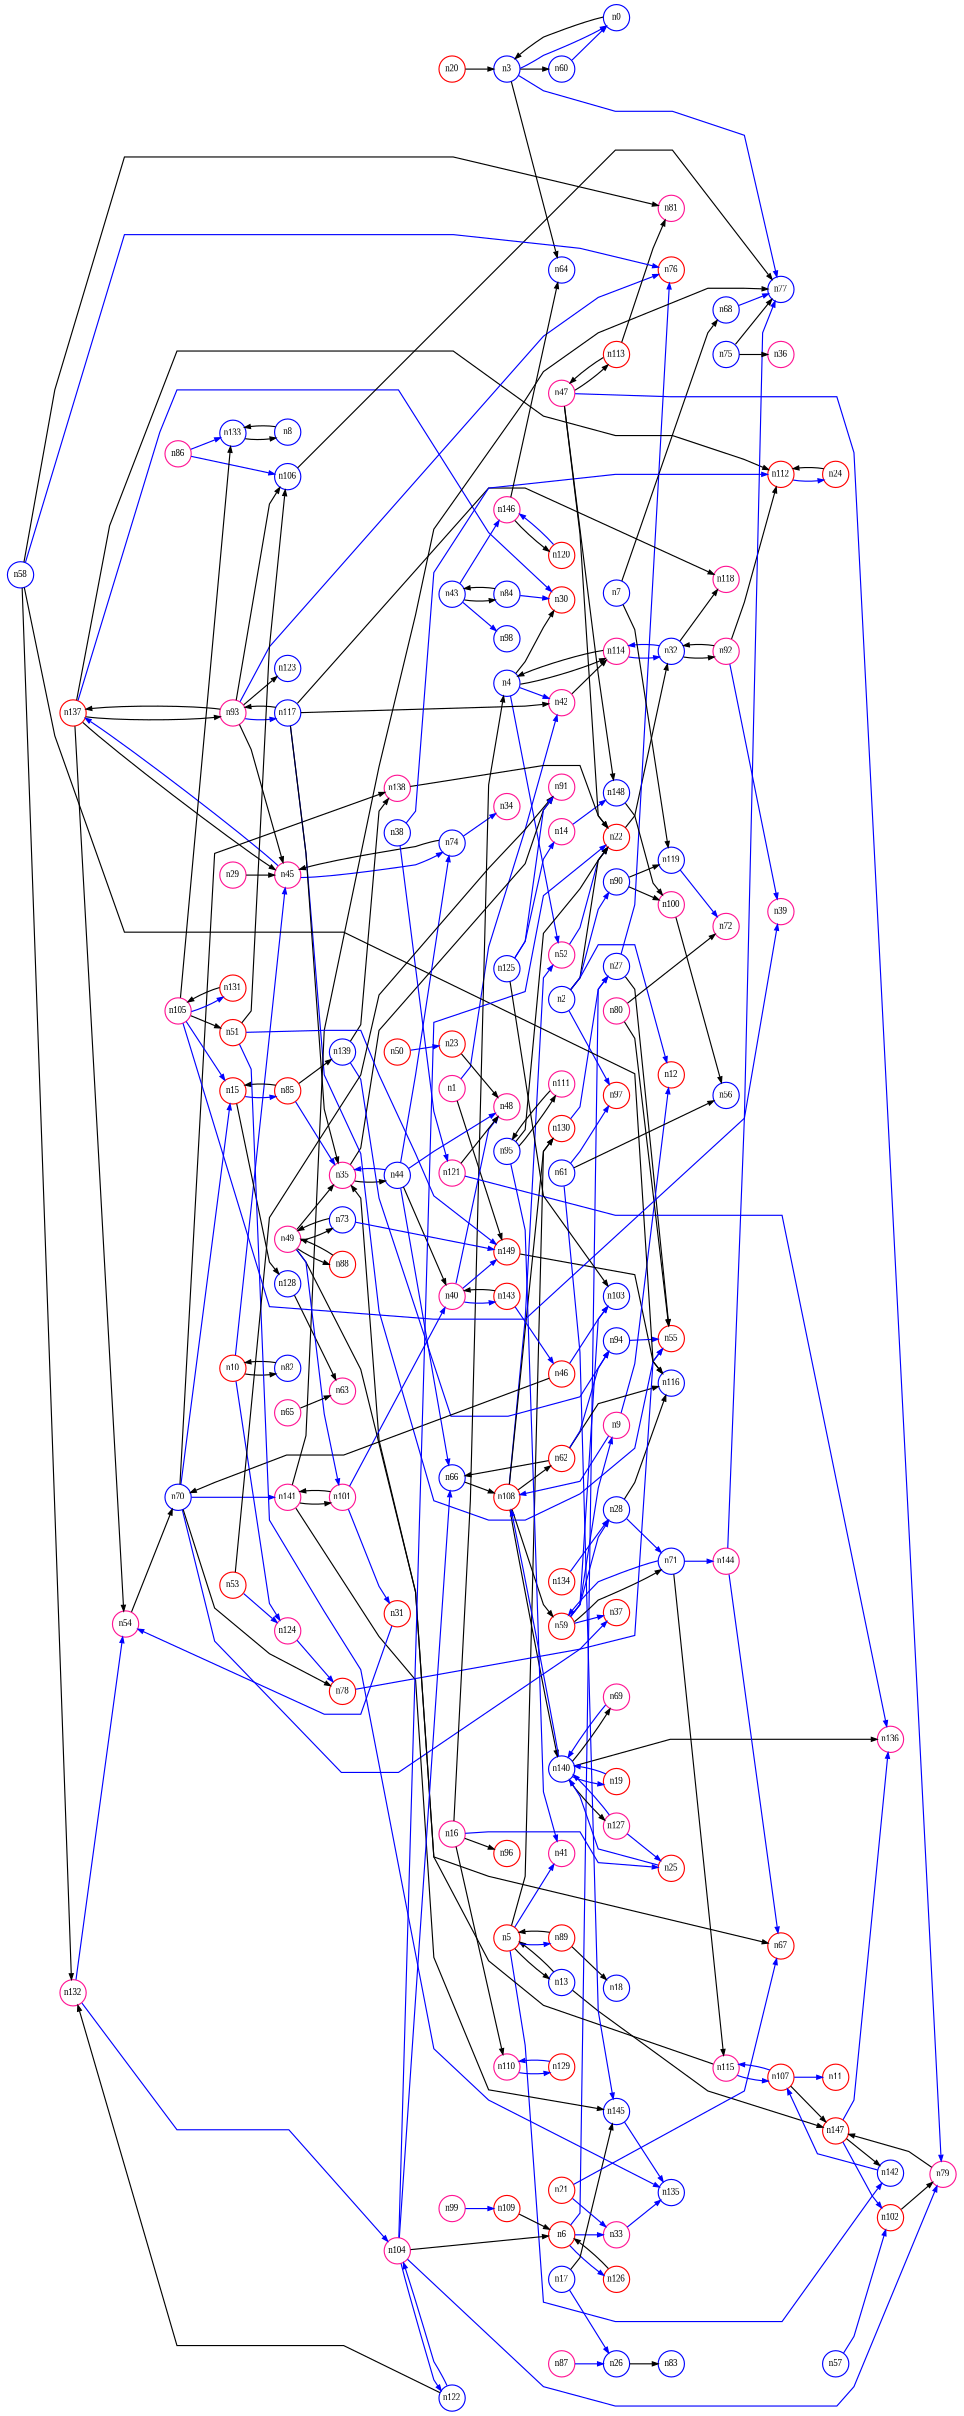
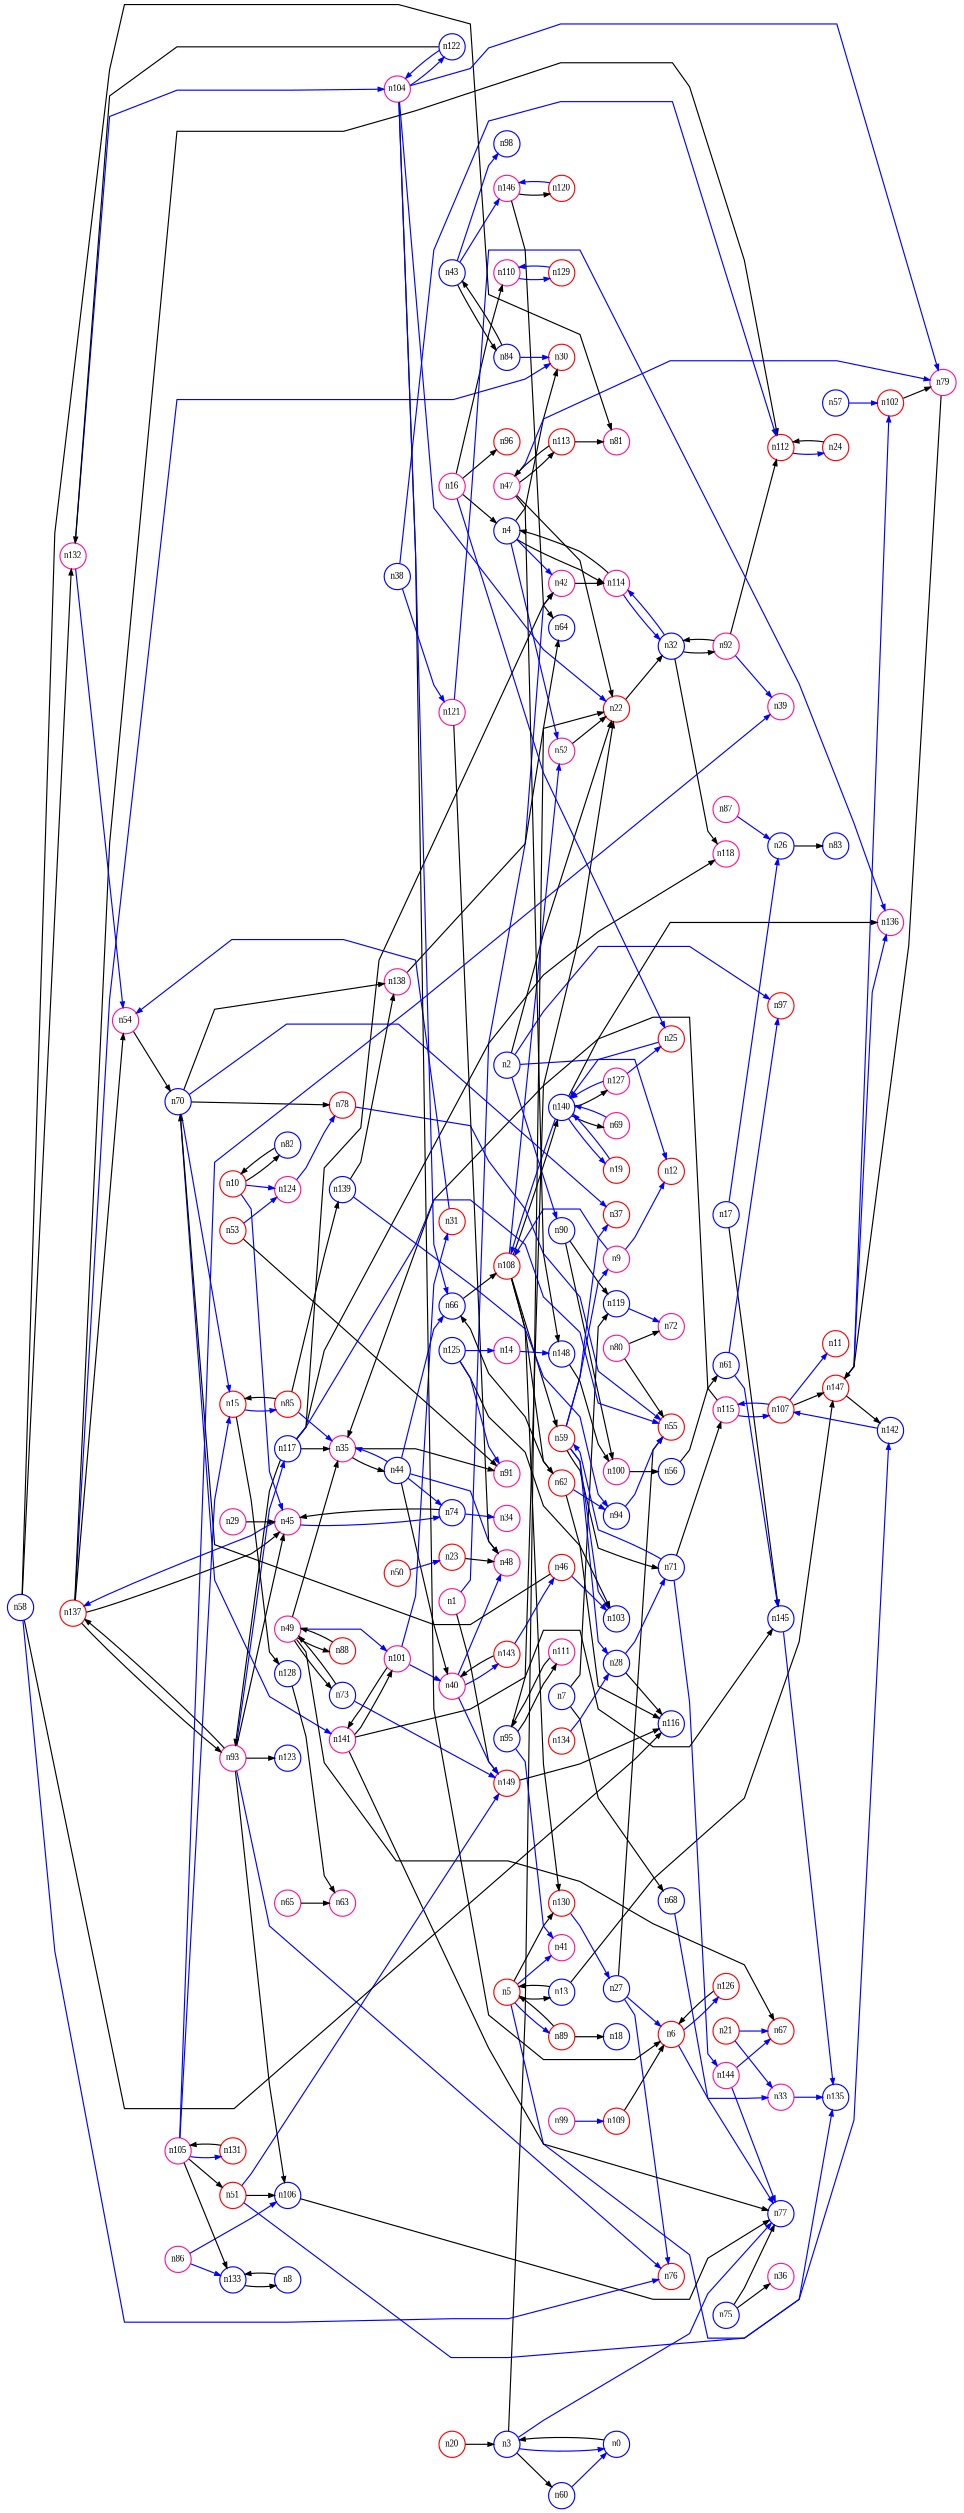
edge "n52" -> "n22": color blue -> black
edge "n61" -> "n56": reversed
edge "n6" -> "n27": reversed
